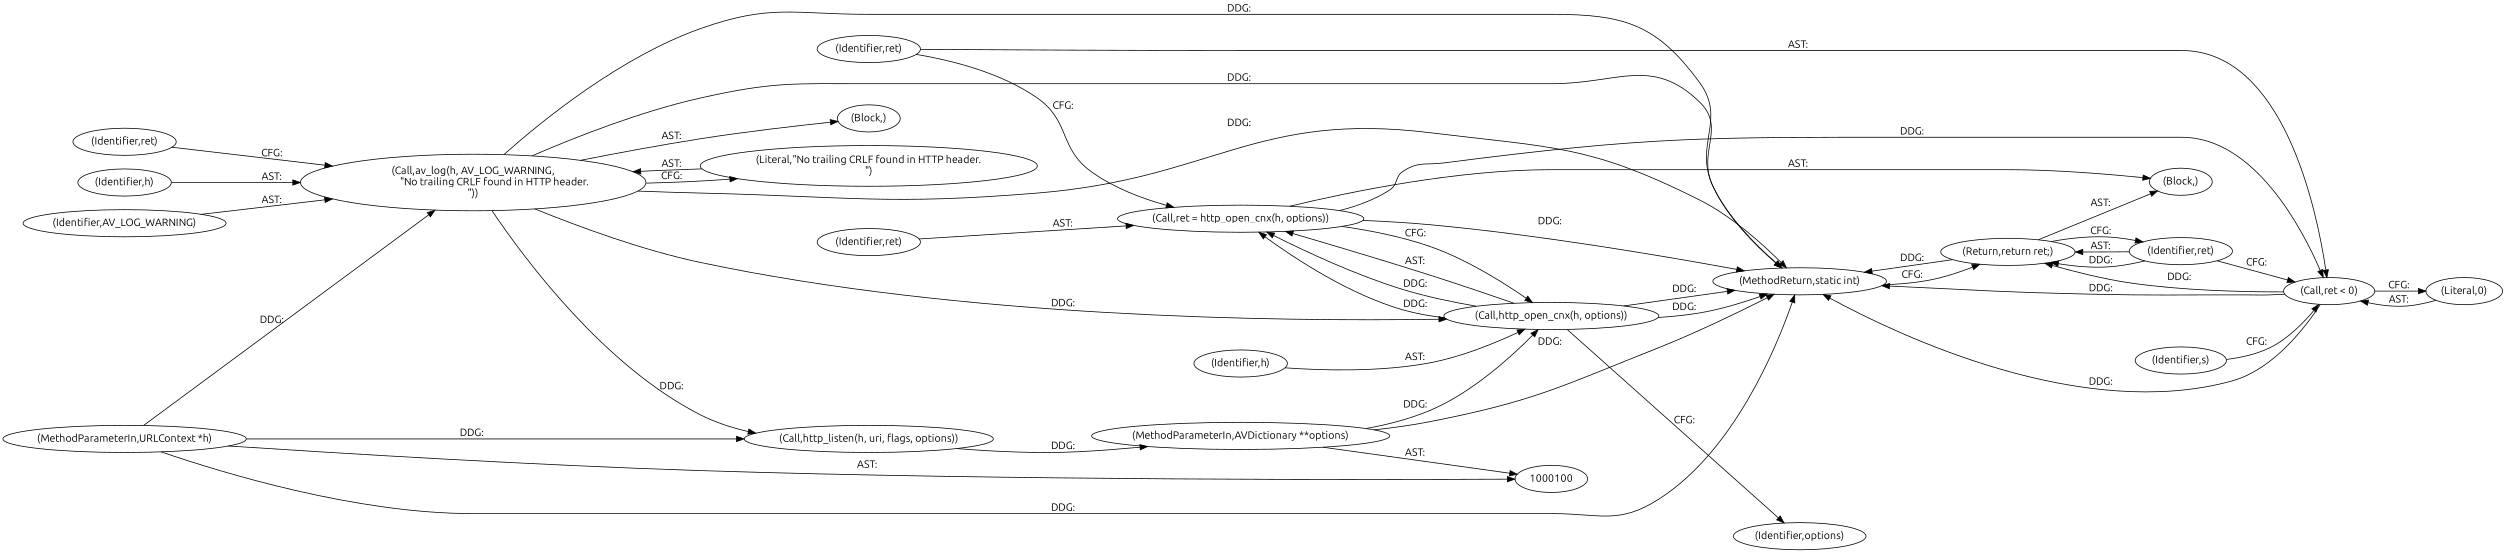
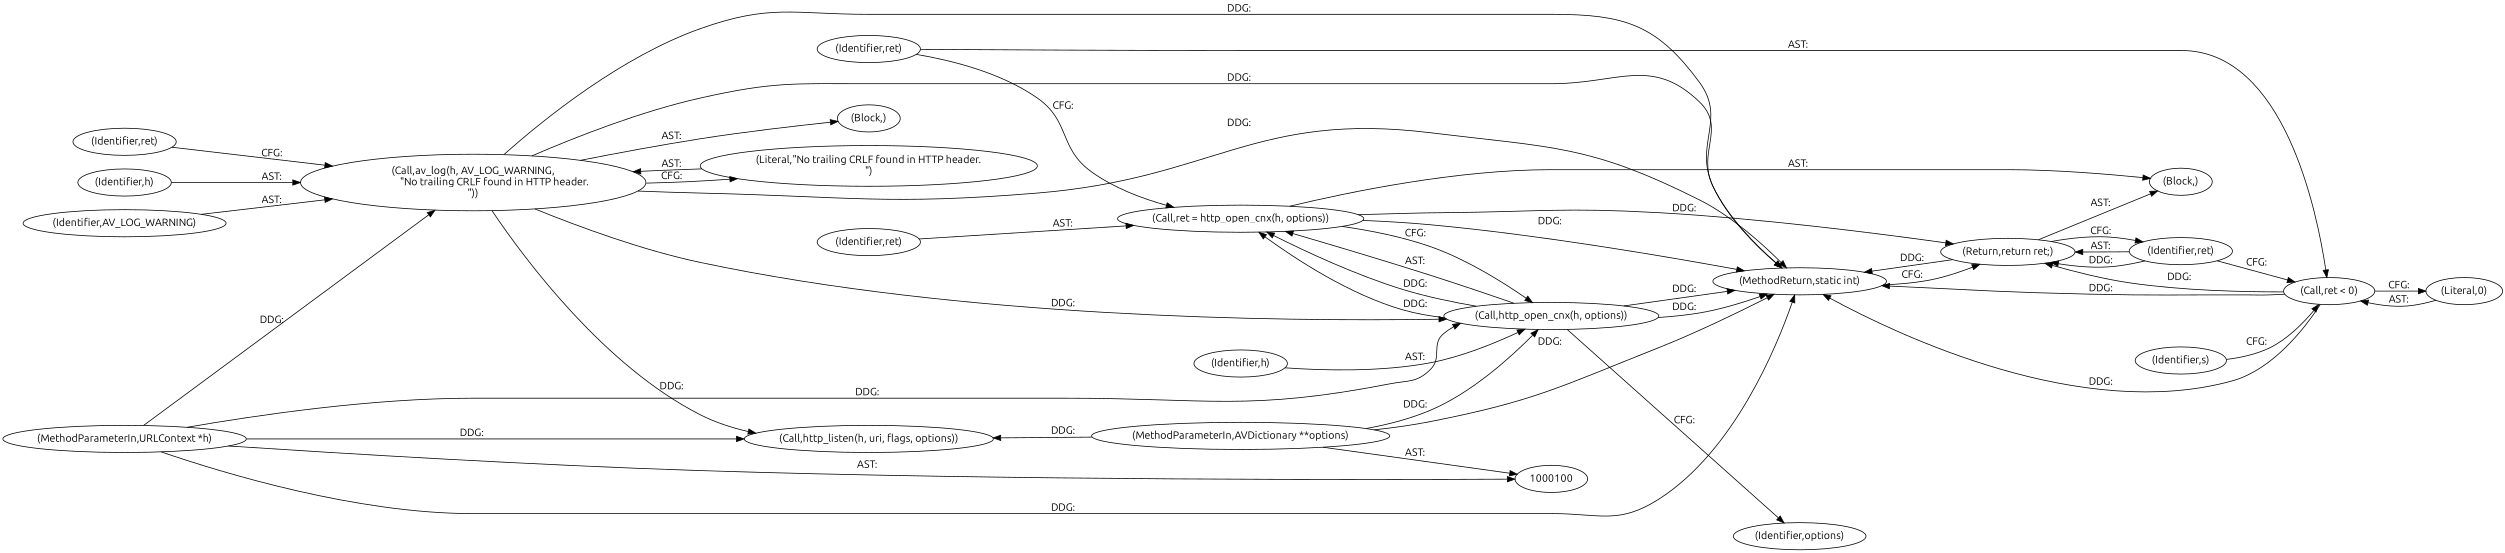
edge "(Call,ret = http_open_cnx(h, options))" -> "(Call,ret < 0)": now "(Call,ret = http_open_cnx(h, options))" -> "(Return,return ret;)"
edge "(MethodParameterIn,URLContext *h)" -> "(Call,http_open_cnx(h, options))": added, label "DDG:"
edge "(Call,http_listen(h, uri, flags, options))" -> "(MethodParameterIn,AVDictionary **options)": reversed
